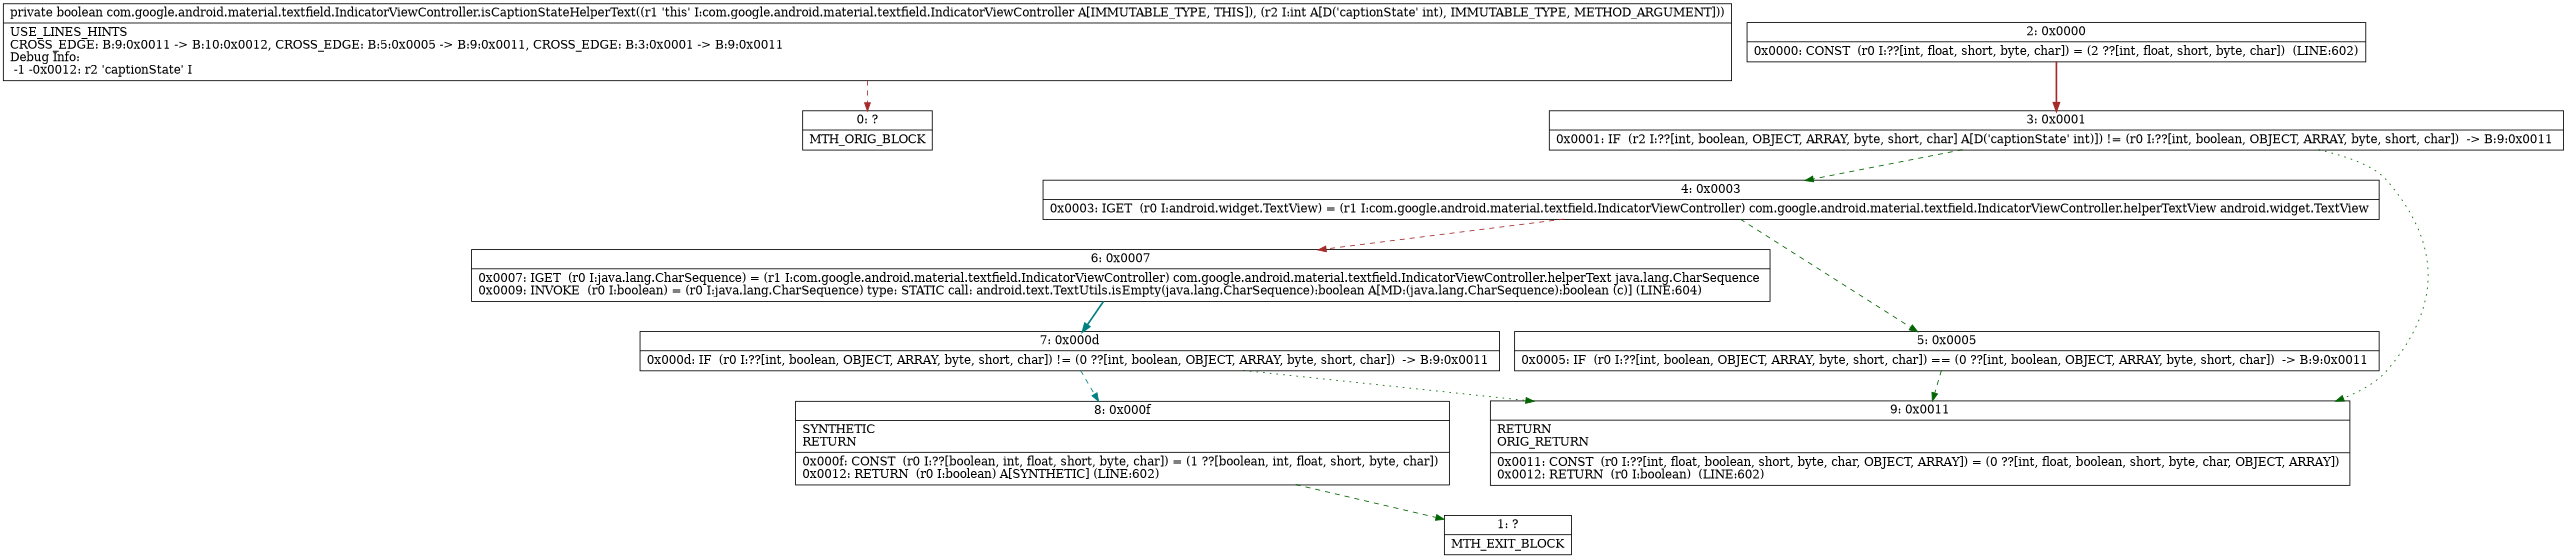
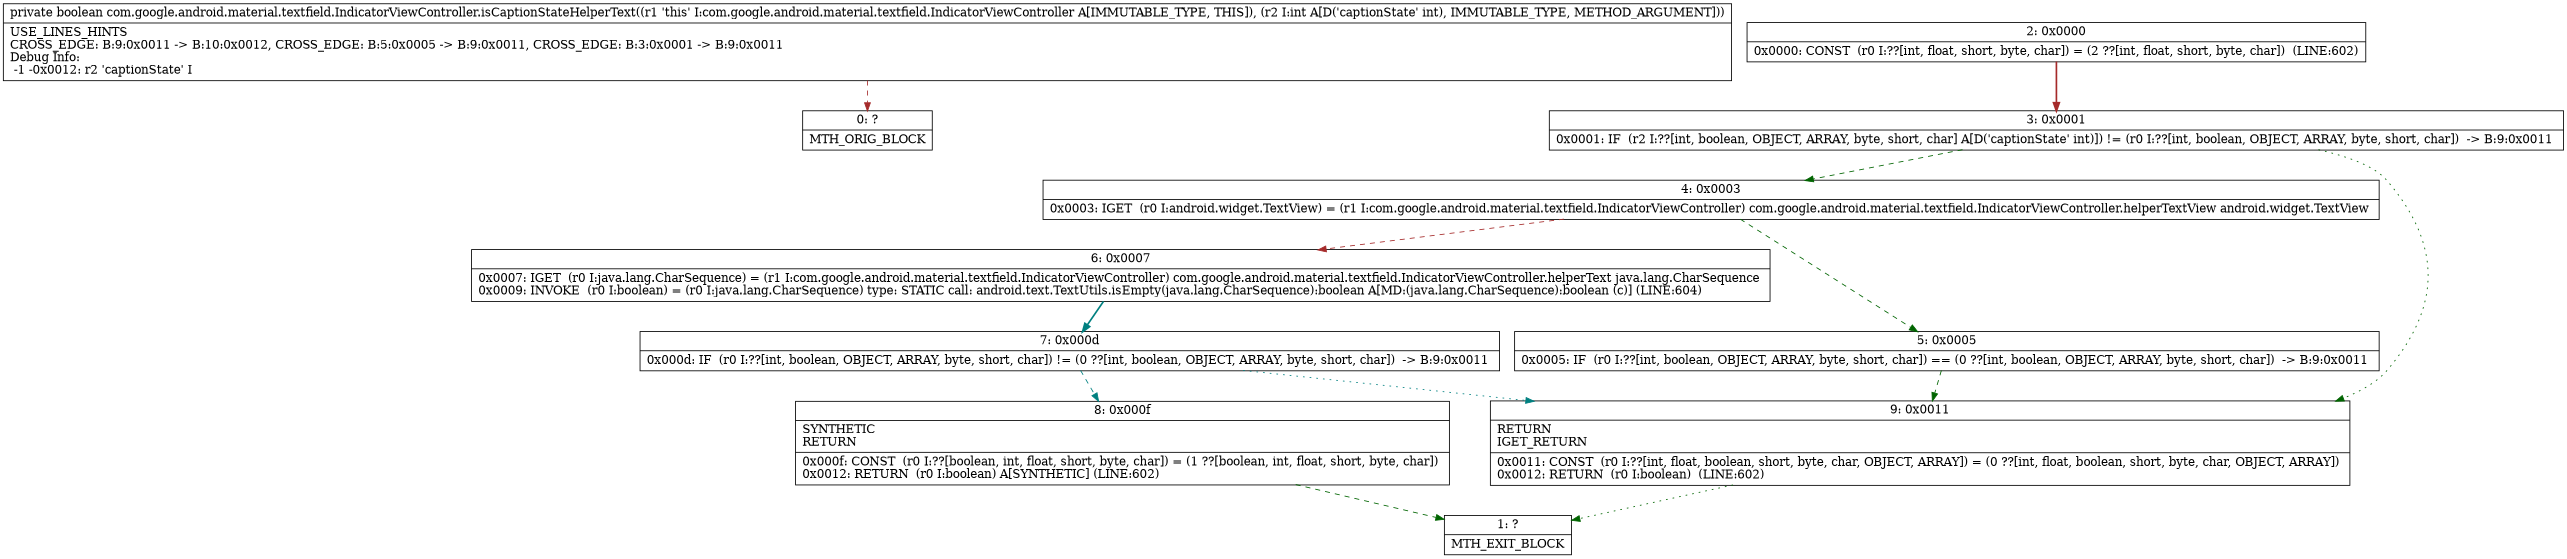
edge "7: 0x000d" -> "9: 0x0011": color darkgreen -> teal
node "9: 0x0011": text "ORIG_RETURN" -> "IGET_RETURN"
edge "9: 0x0011" -> "1: ?": added
